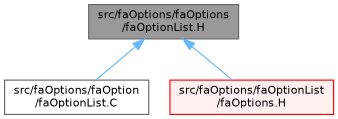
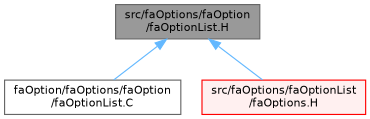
node "src/faOptions/faOptions /faOptionList.H": label "src/faOptions/faOptions /faOptionList.H" -> "src/faOptions/faOption /faOptionList.H"
node "src/faOptions/faOption /faOptionList.C": label "src/faOptions/faOption /faOptionList.C" -> "faOption/faOptions/faOption /faOptionList.C"
